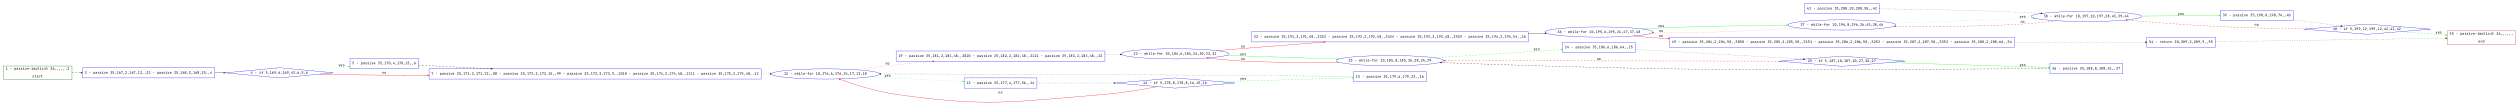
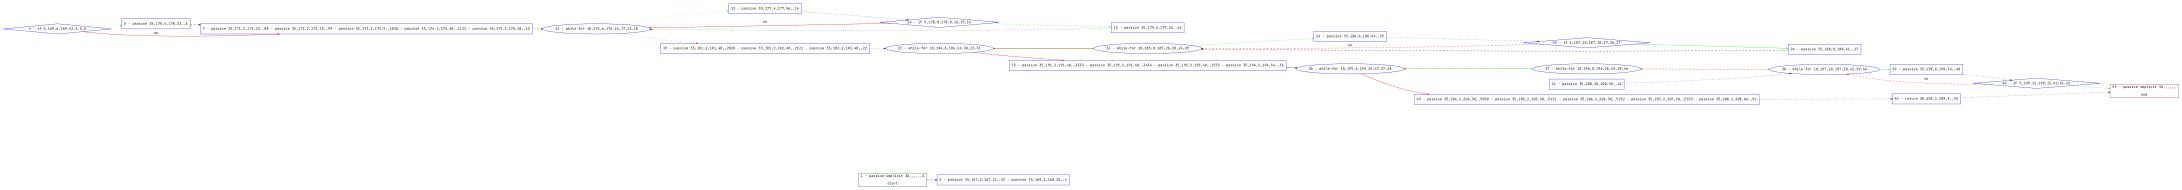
edge "2 - passive 35,167,2,167,12,,33 - passive 35,168,2,168,25,,4" -> "4 - if 5,169,6,169,43,6,5,6": removed
